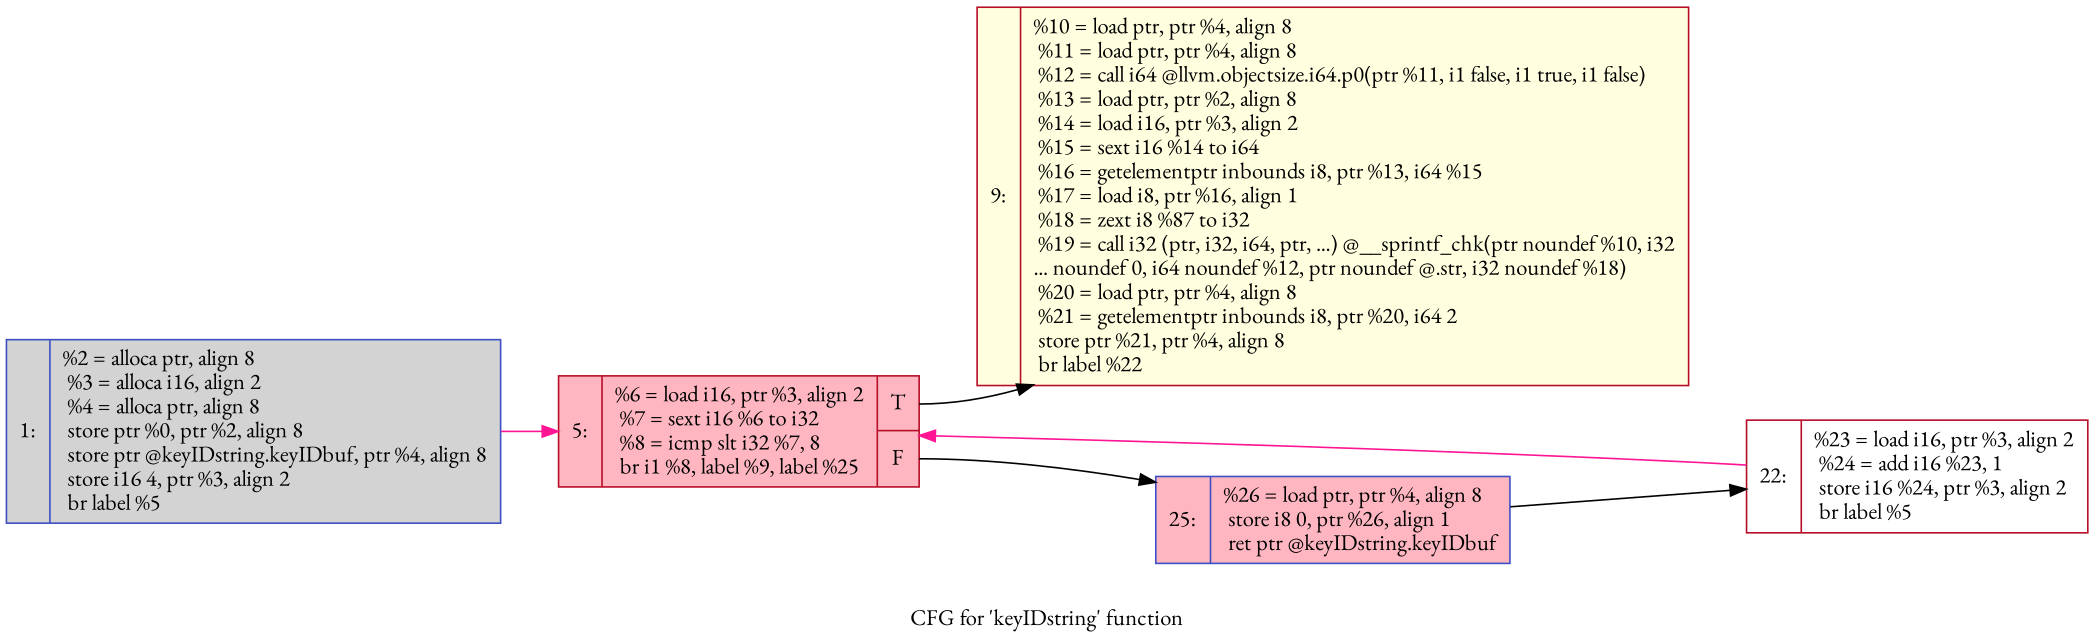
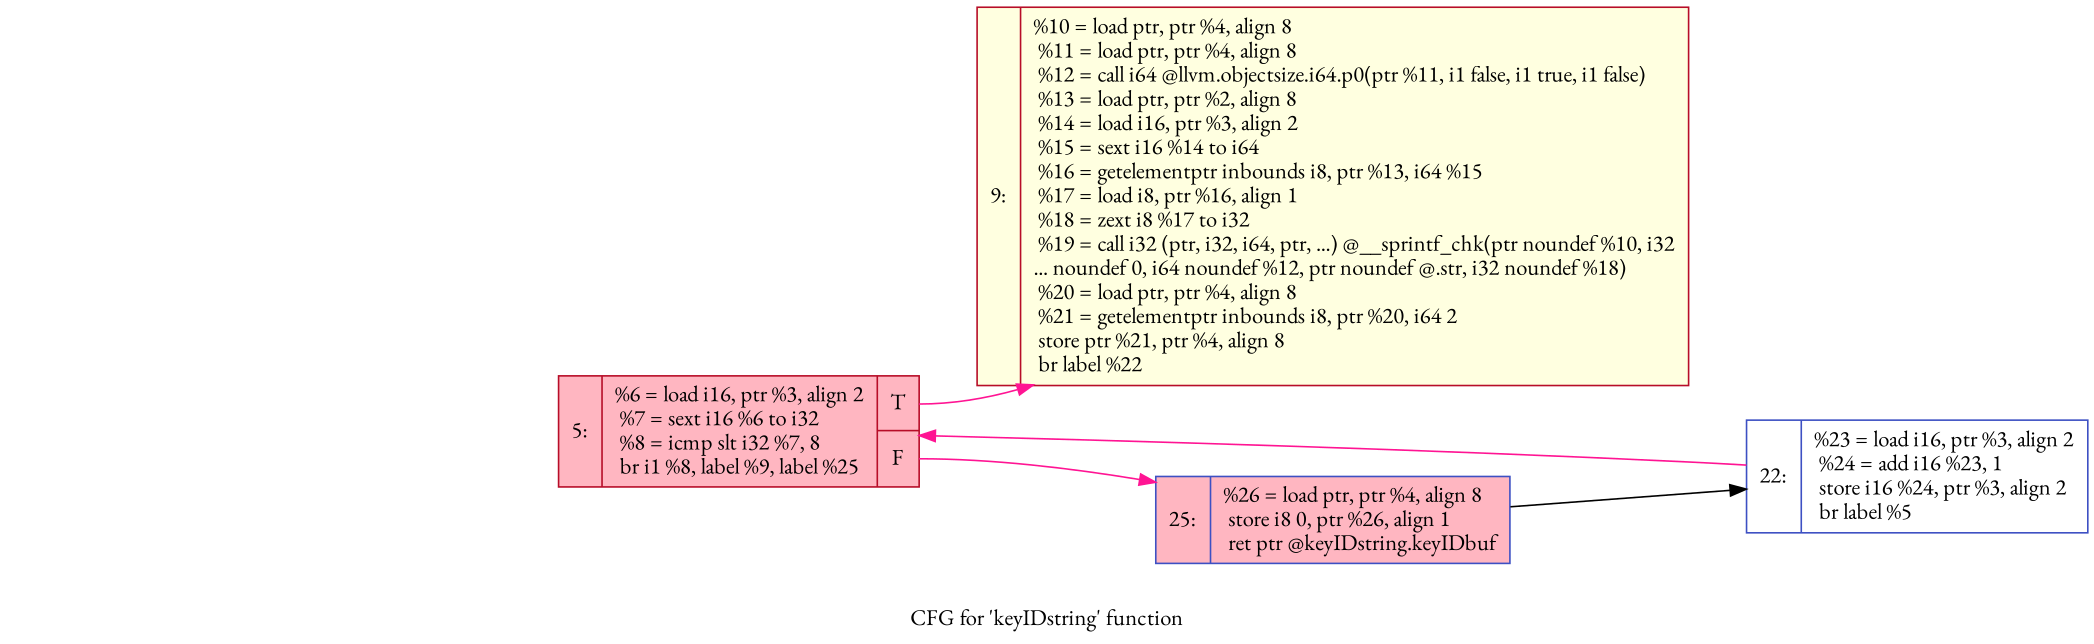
node "9:": text "%18 = zext i8 %87 to i32" -> "%18 = zext i8 %17 to i32"
edge "5:" -> "9:": color black -> deeppink
node "1:": removed
edge "5:" -> "25:": color black -> deeppink
node "22:": color #b70d28ff -> #3d50c3ff
